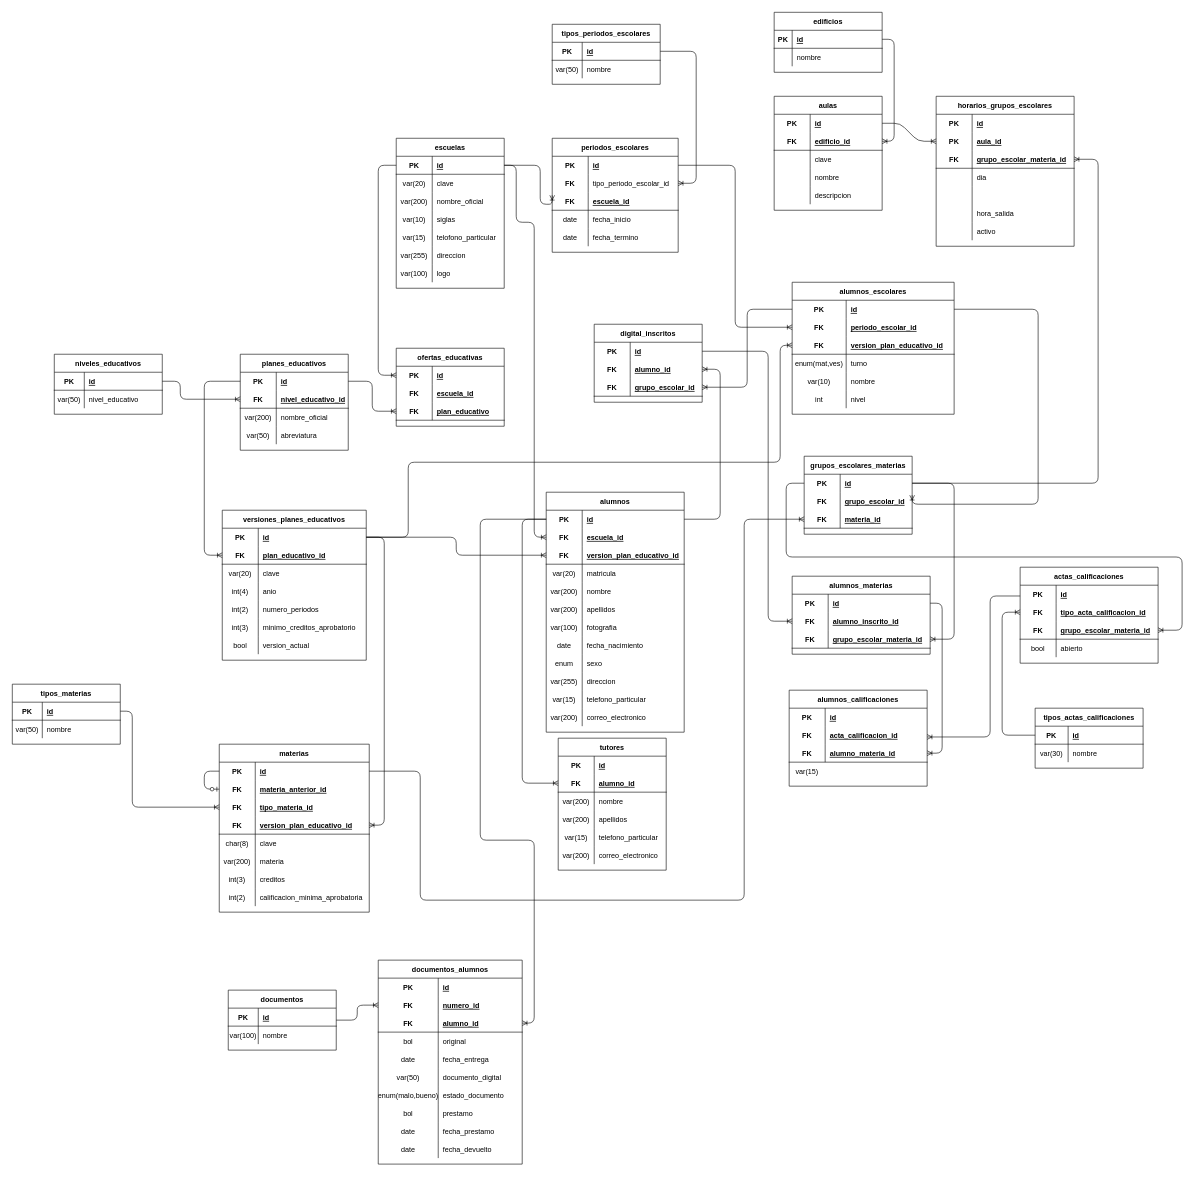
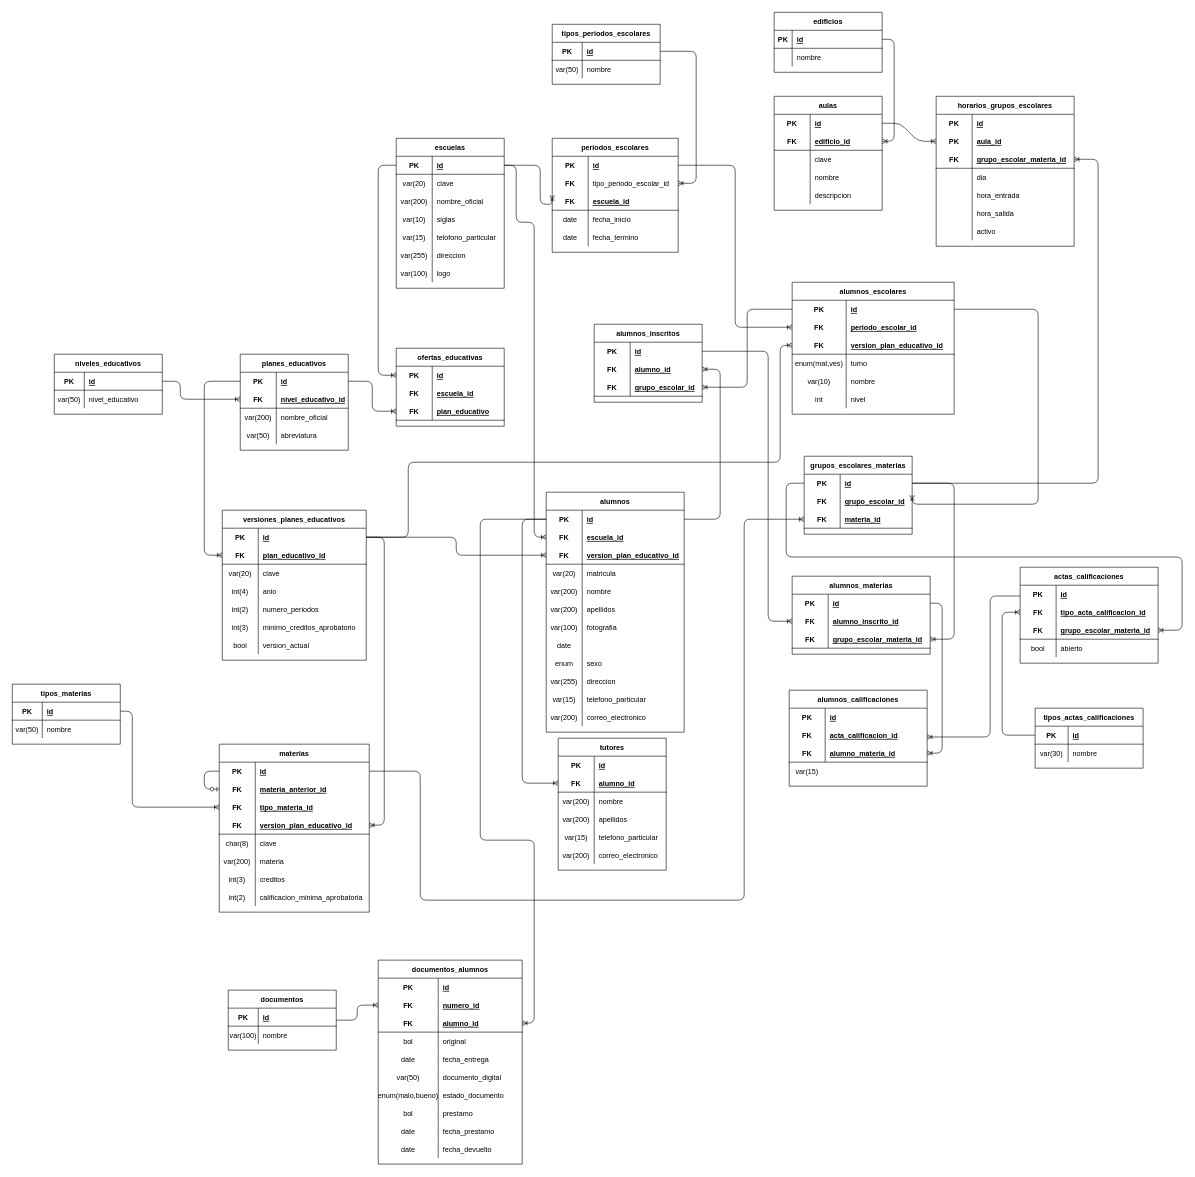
node "hora_entrada": added
node "digital_inscritos": label "digital_inscritos" -> "alumnos_inscritos"
node "fecha_nacimiento": removed
